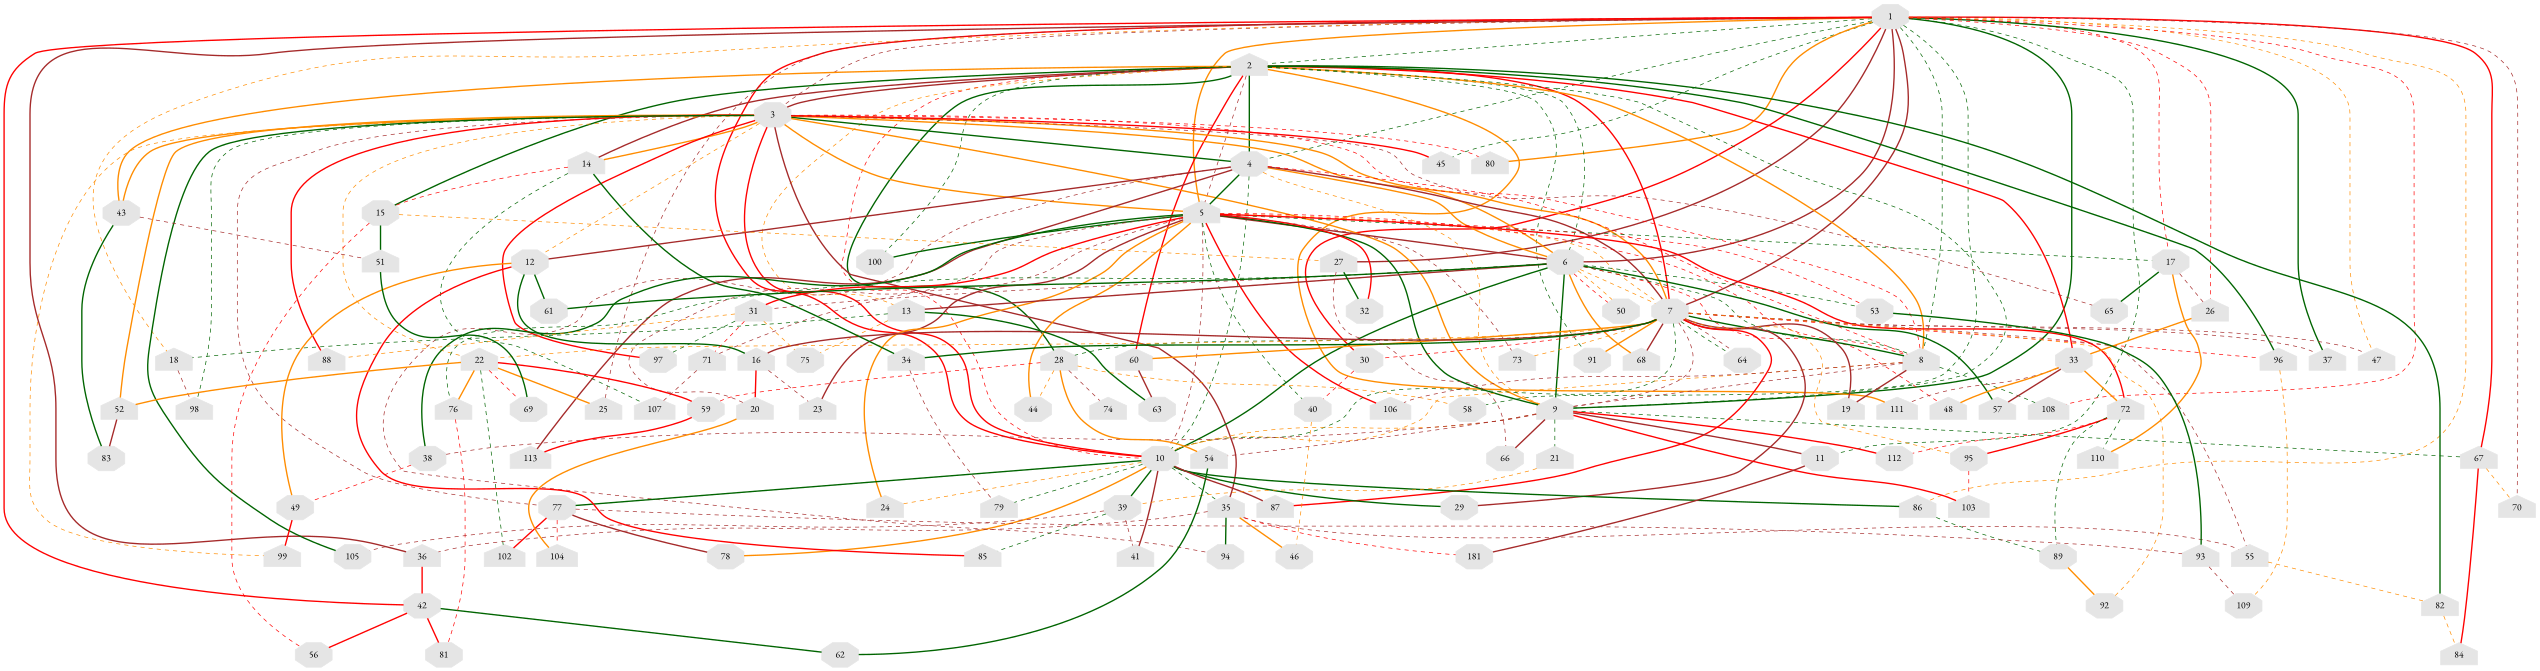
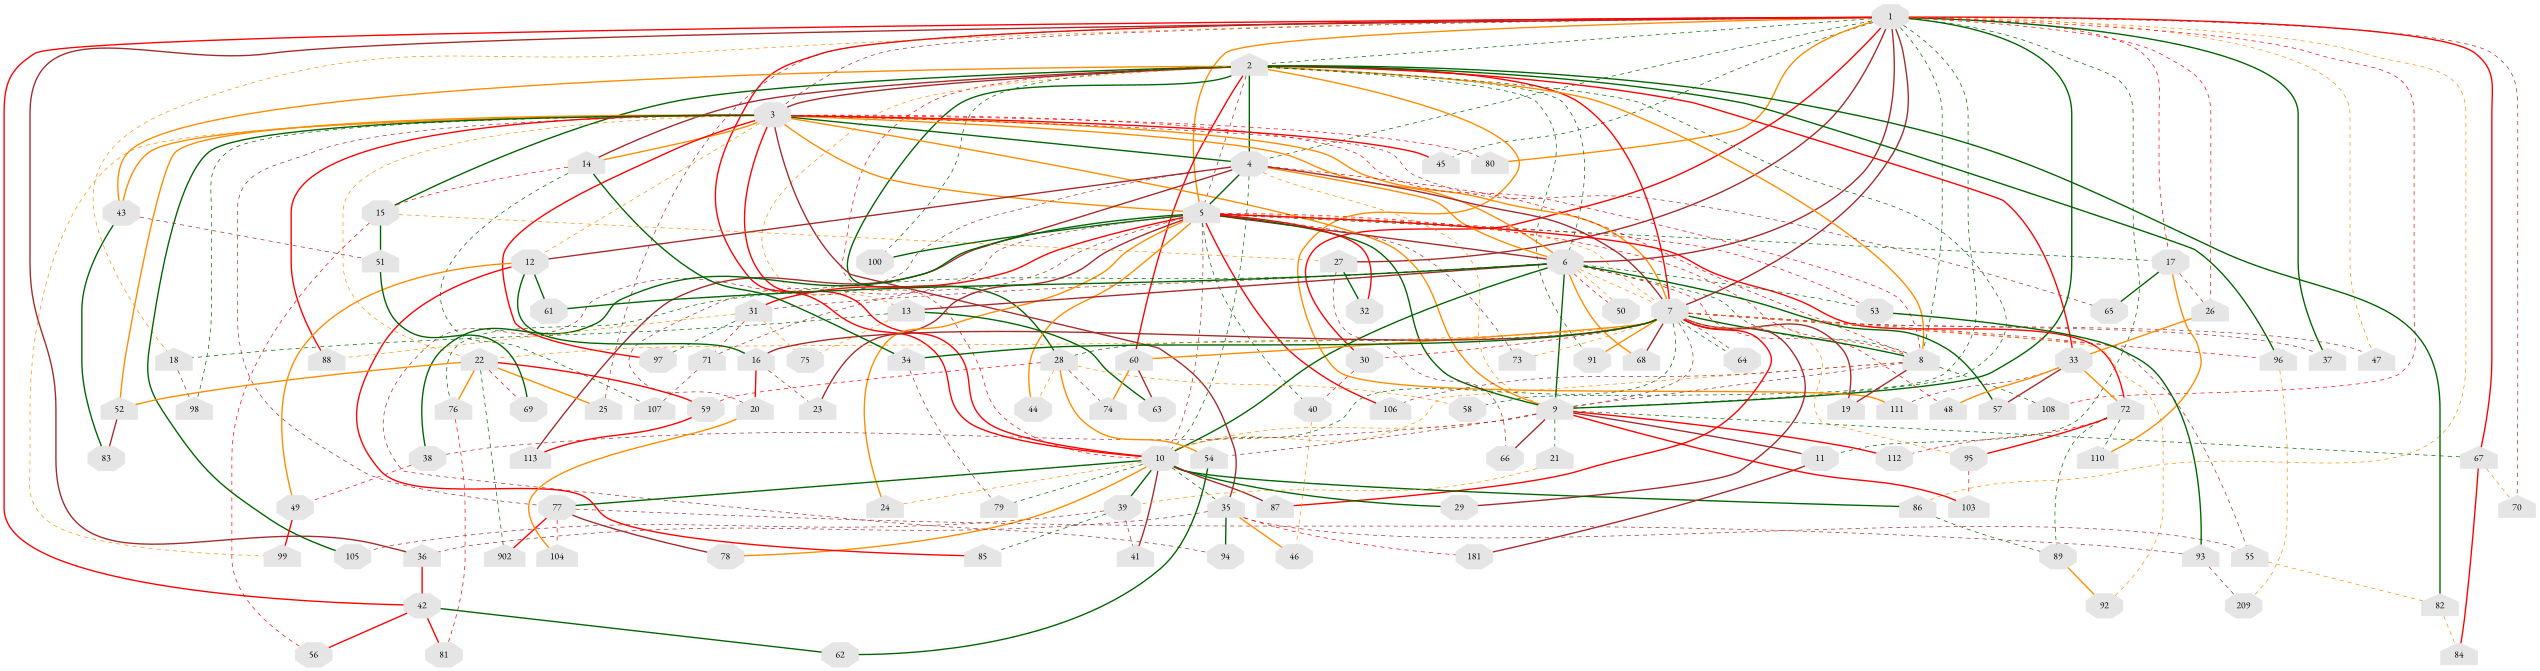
edge "60" -- "74": added
node "102": label "102" -> "902"
node "109": label "109" -> "209"
